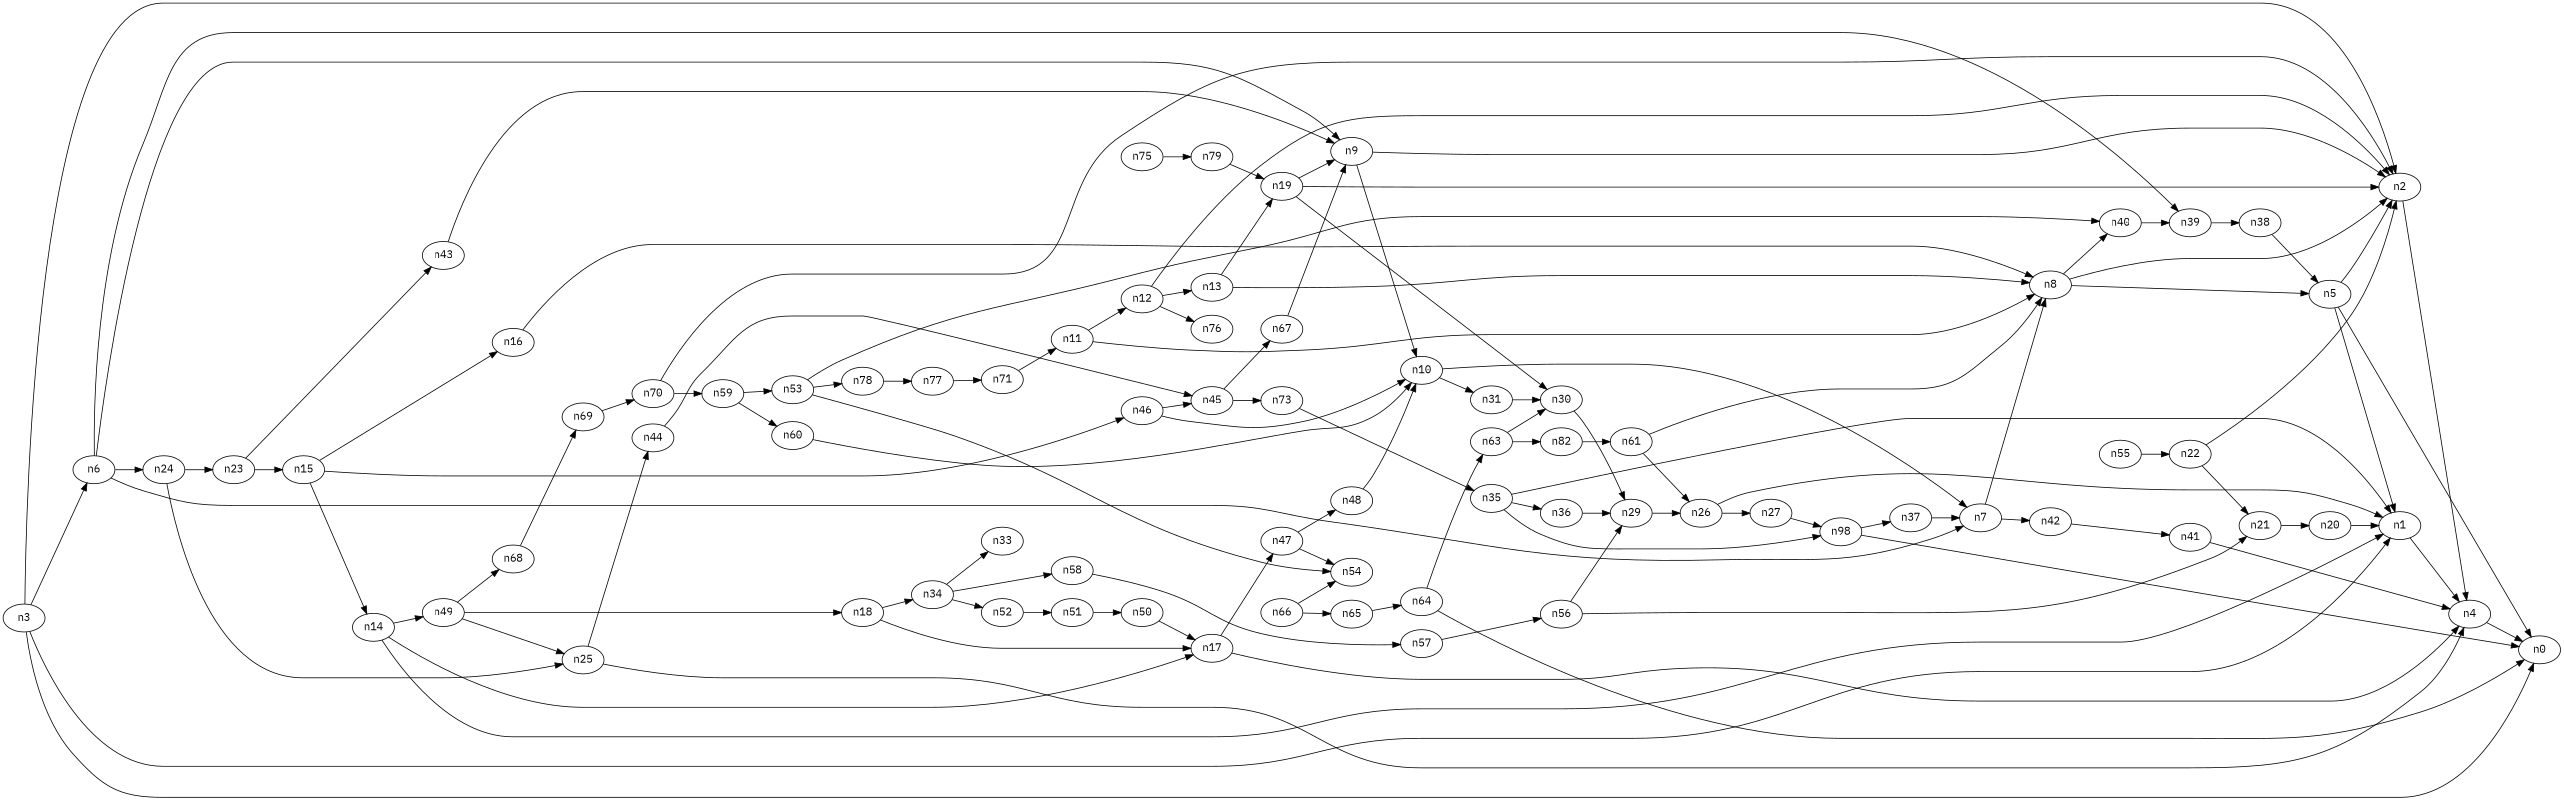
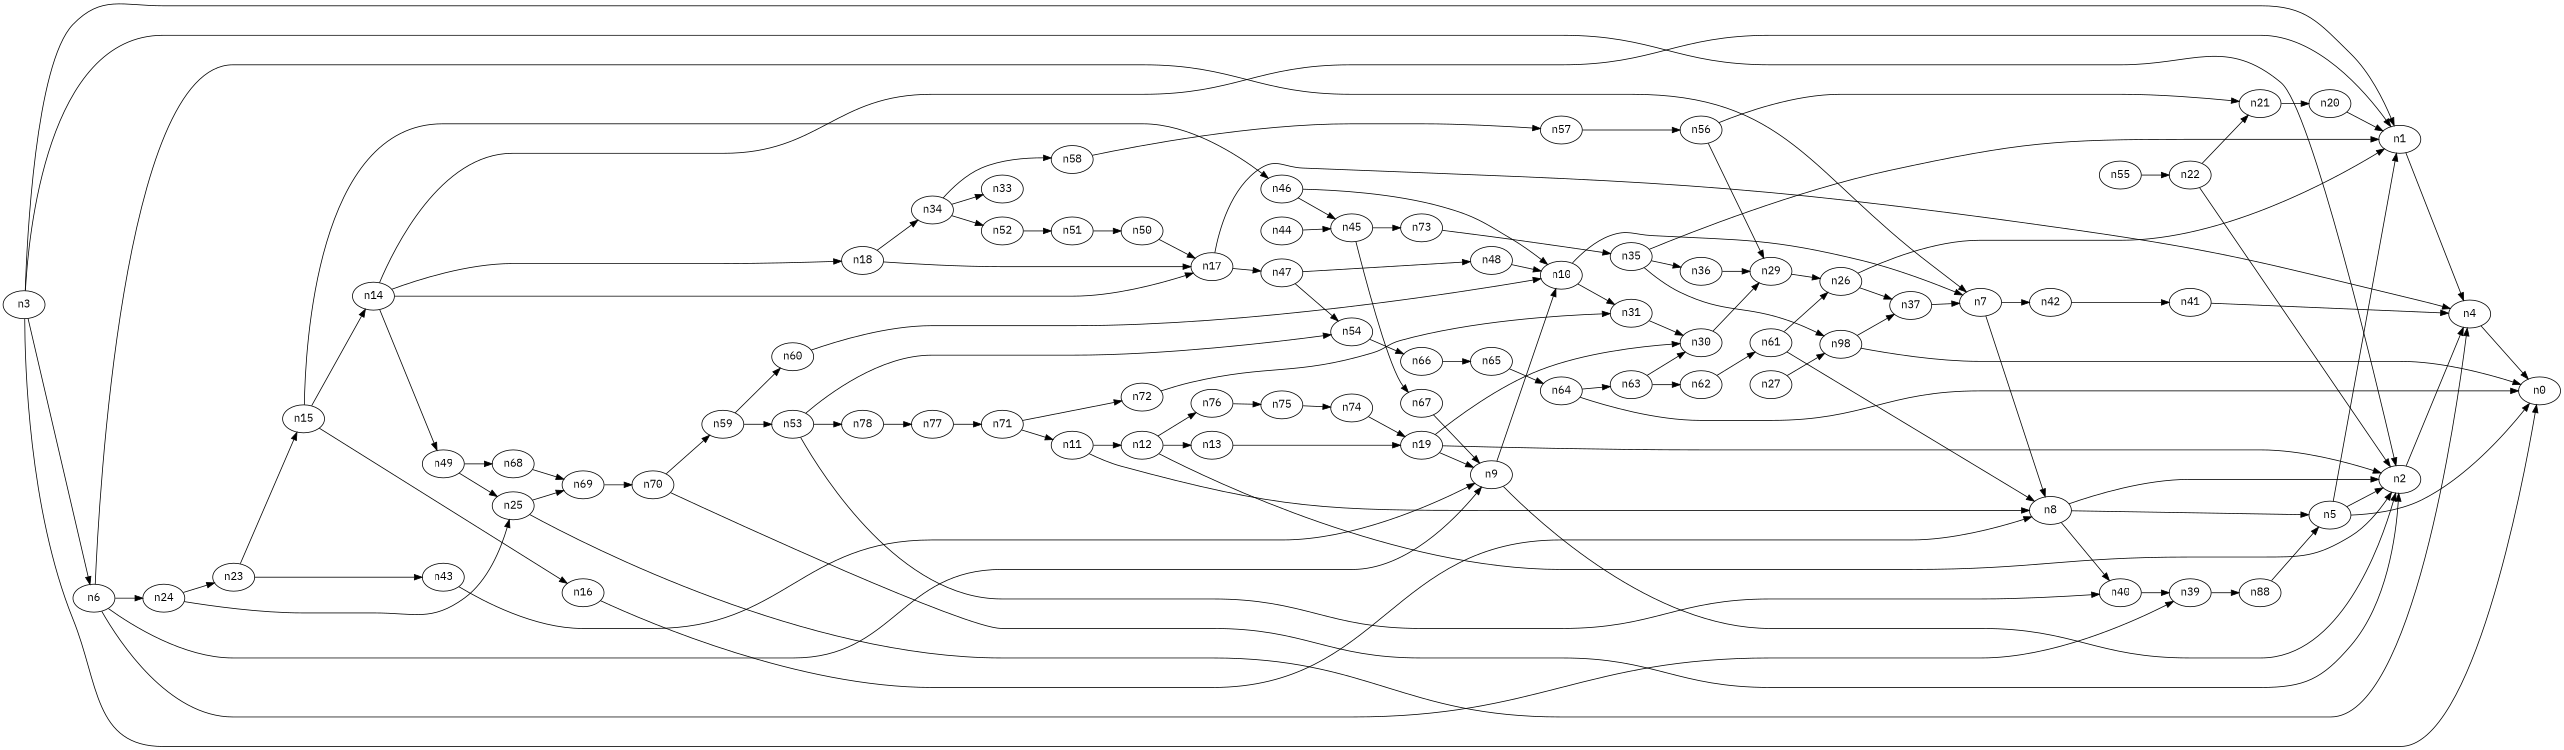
node "n79": label "n79" -> "n74"
node "n38": label "n38" -> "n88"
edge "n13" -> "n8": removed
node "n72": added
edge "n76" -> "n75": added
node "n82": label "n82" -> "n62"
edge "n26" -> "n27": now "n26" -> "n37"
edge "n25" -> "n44": now "n25" -> "n69"
edge "n66" -> "n54": reversed
edge "n49" -> "n18": now "n14" -> "n18"
